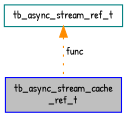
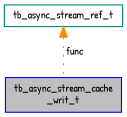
node "tb_async_stream_cache _ref_t": label "tb_async_stream_cache _ref_t" -> "tb_async_stream_cache _writ_t"
